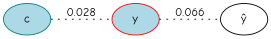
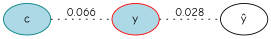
edge "c" -- "y": label "0.028" -> "0.066"
edge "y" -- "ŷ": label "0.066" -> "0.028"
